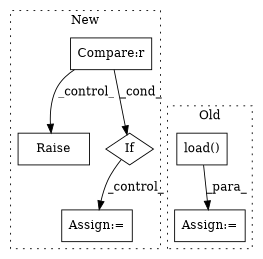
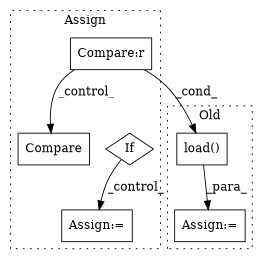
cluster "New": label "New" -> "Assign"
edge "Compare:r" -> "If": now "Compare:r" -> "load()"
node "Raise": label "Raise" -> "Compare"
